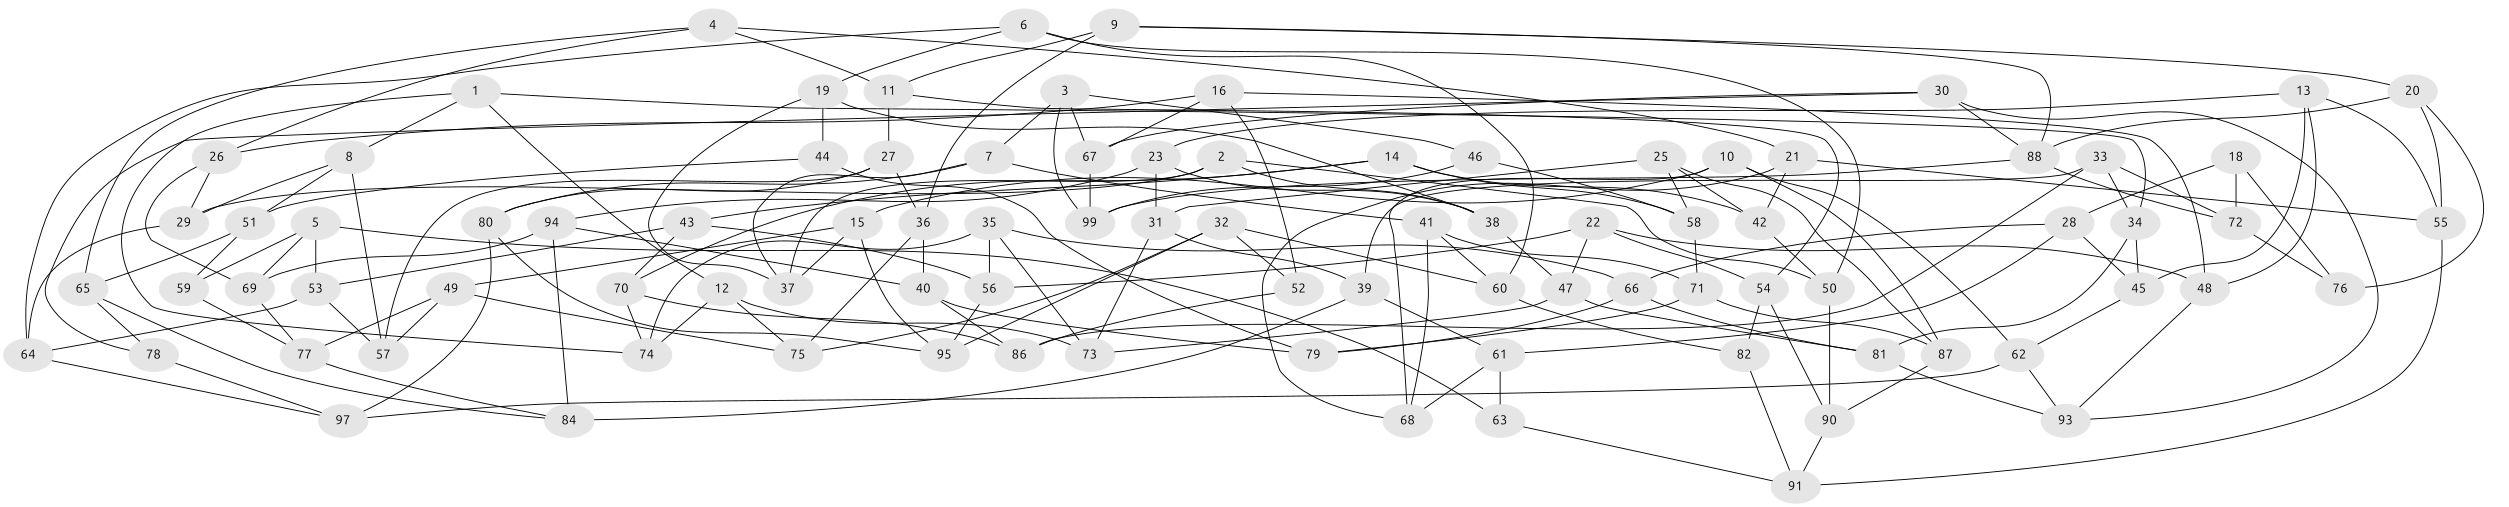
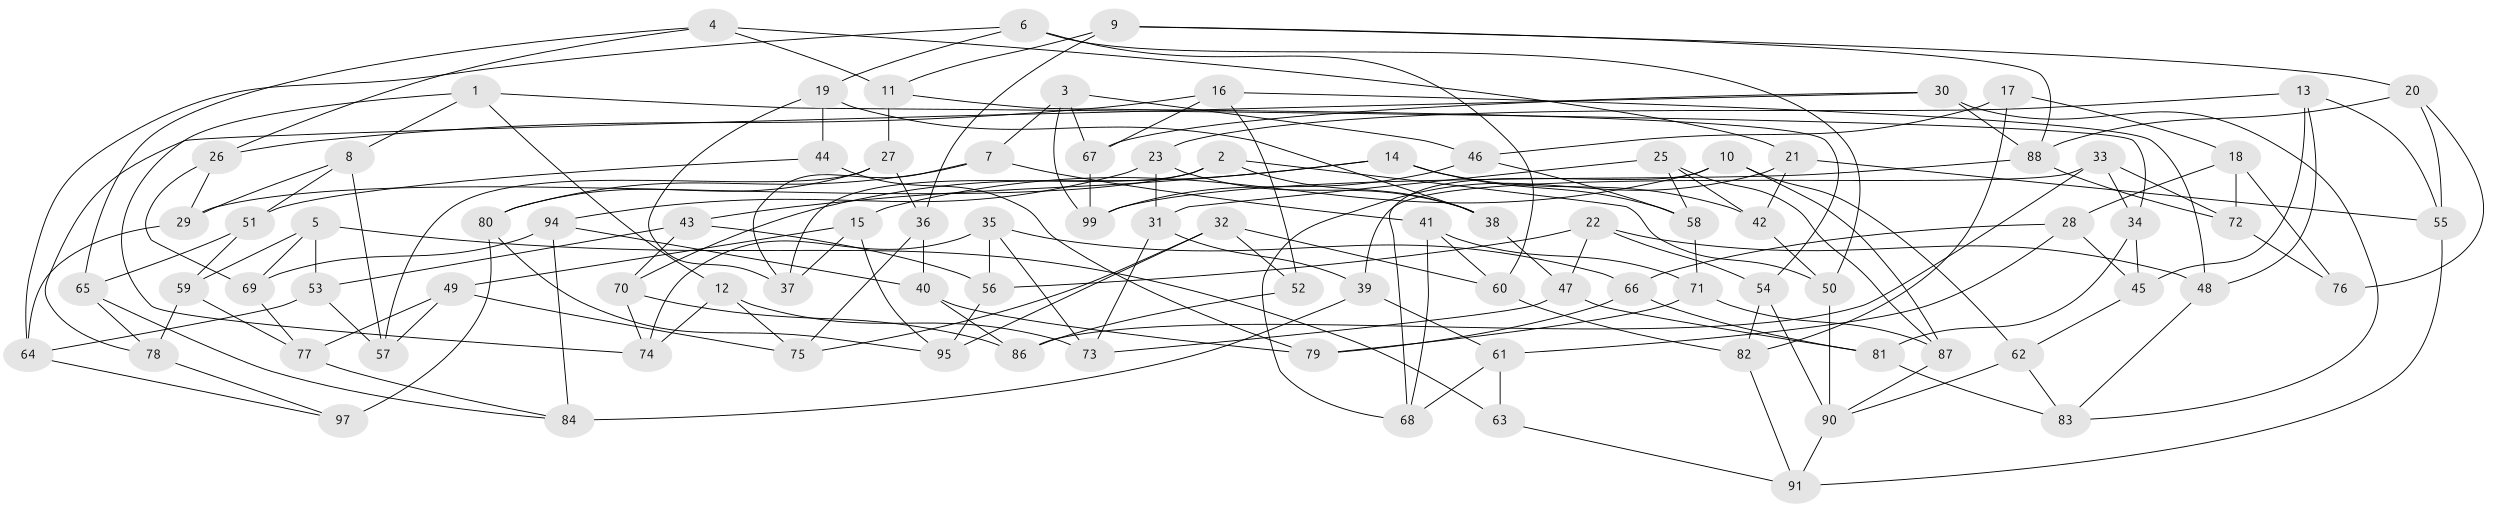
node "17": added
edge "59" -- "78": added
edge "62" -- "97": now "62" -- "90"
node "93": label "93" -> "83"
